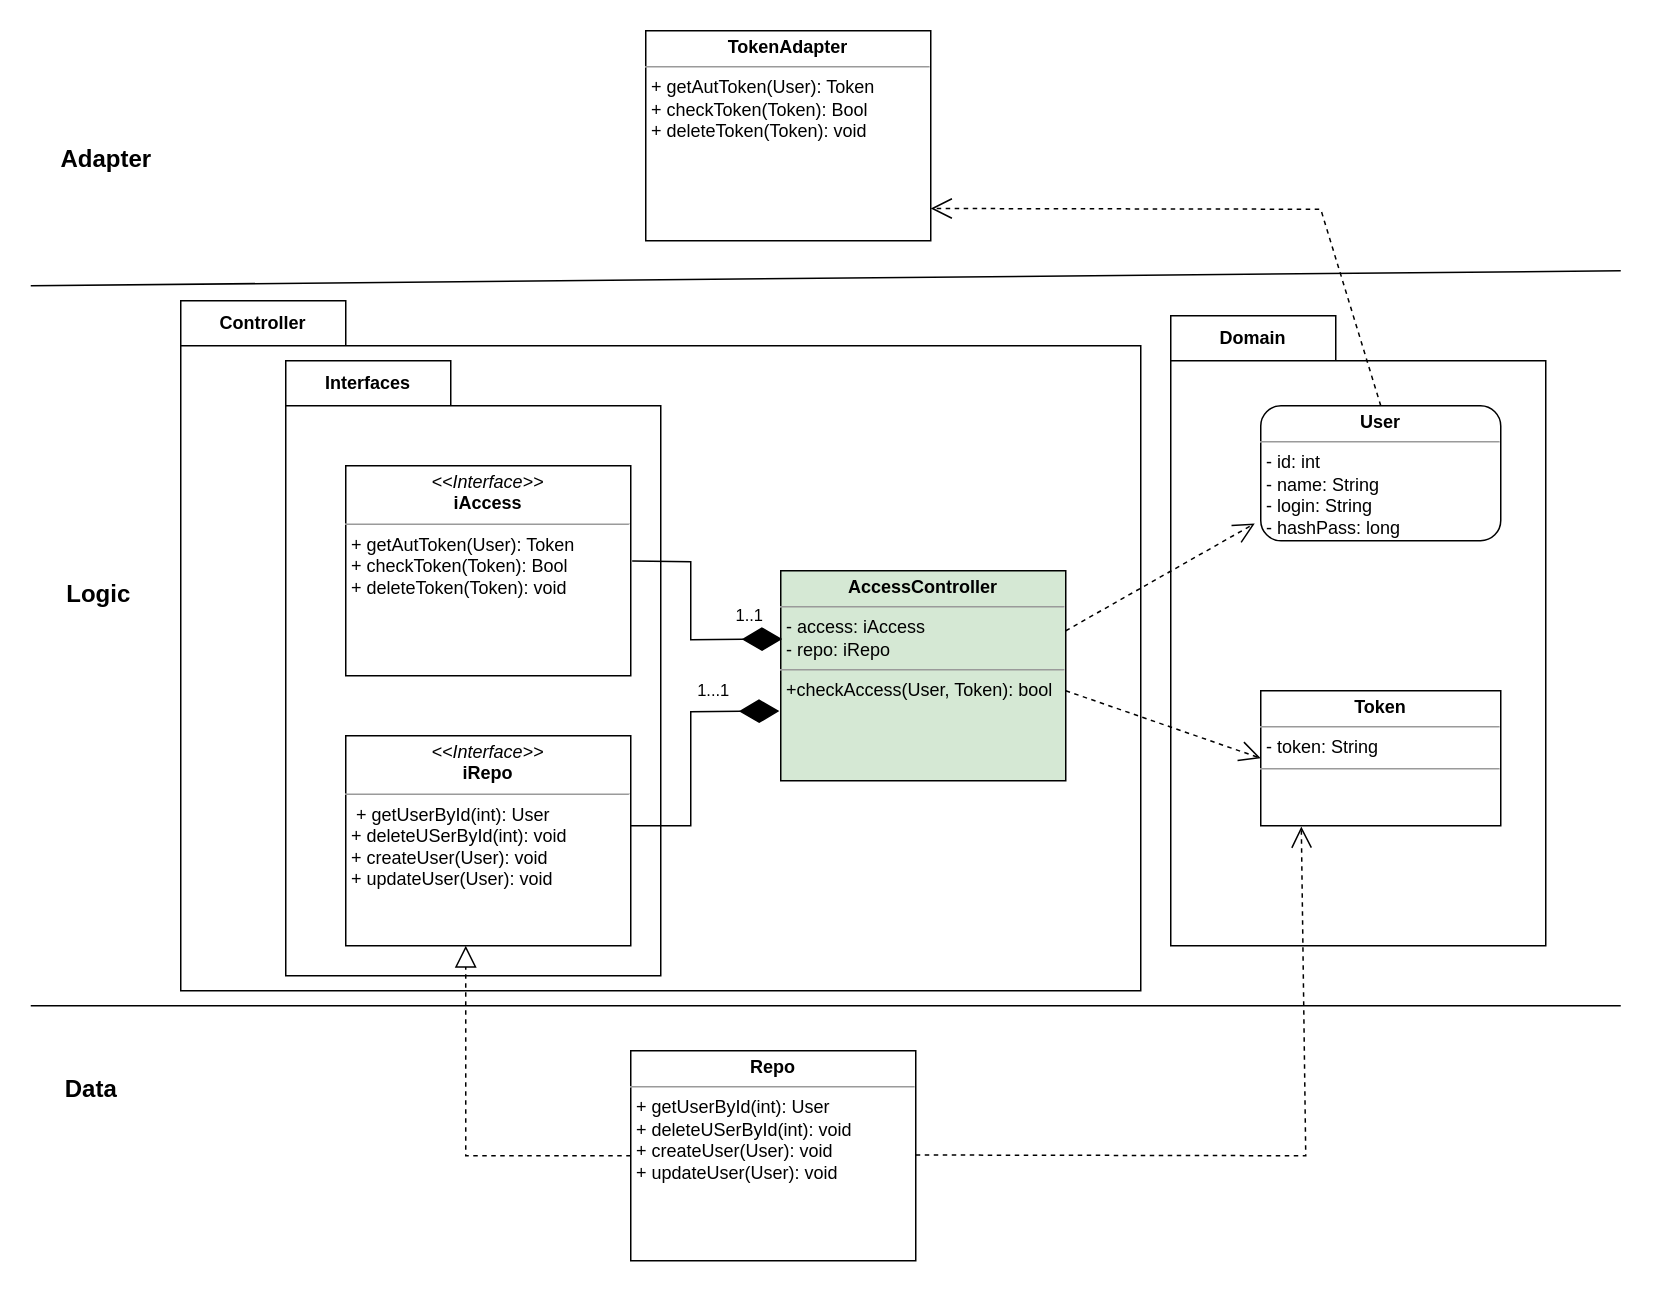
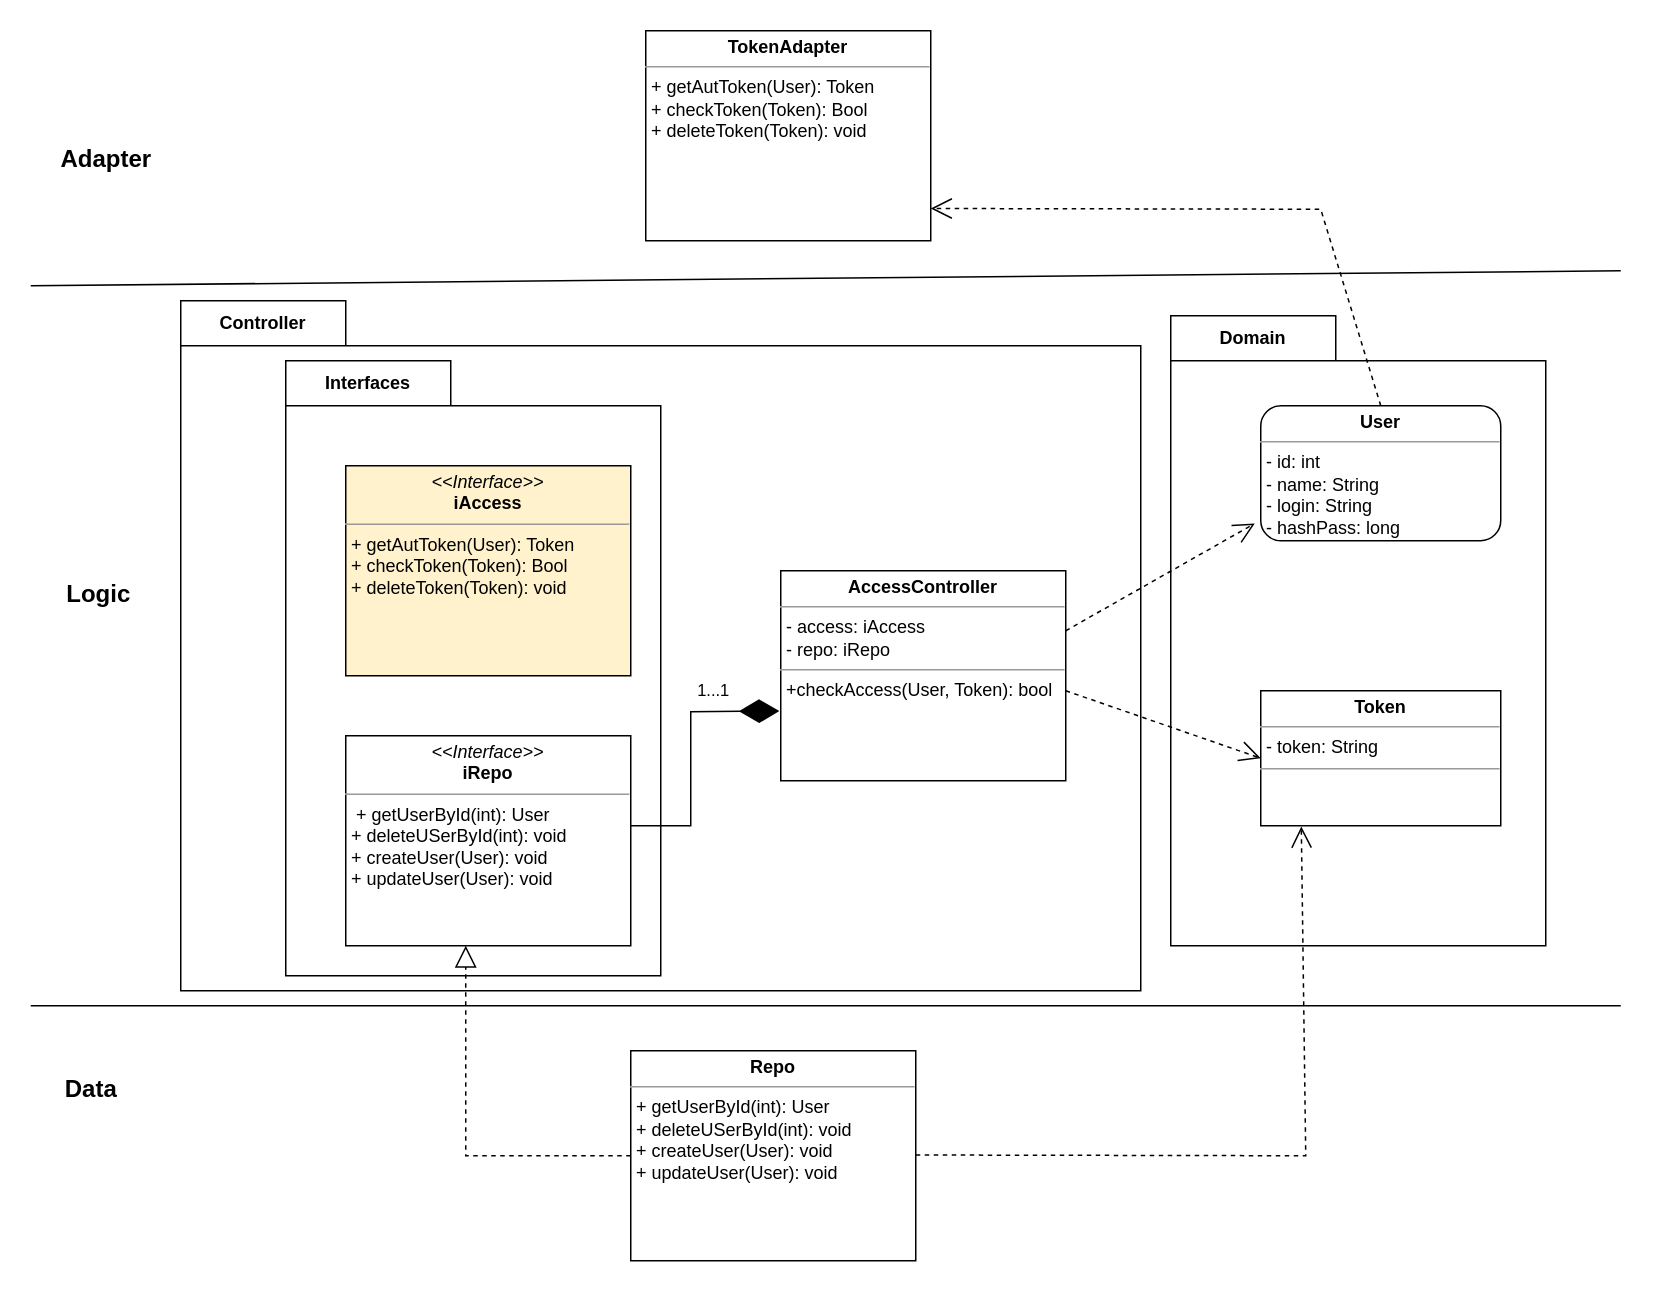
node "<<Interface>> iAccess + getAutToken(User): Token + checkToken(Token): Bool + deleteToken(Token): void": fillcolor #ffffff -> #fff2cc
edge "<<Interface>> iAccess + getAutToken(User): Token + checkToken(Token): Bool + deleteToken(Token): void" -> "AccessController - access: iAccess - repo: iRepo +checkAccess(User, Token): bool": removed, label "1..1"
node "AccessController - access: iAccess - repo: iRepo +checkAccess(User, Token): bool": fillcolor #d5e8d4 -> #ffffff
